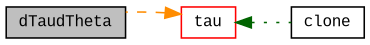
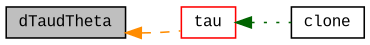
edge "dTaudTheta" -> "tau": reversed
